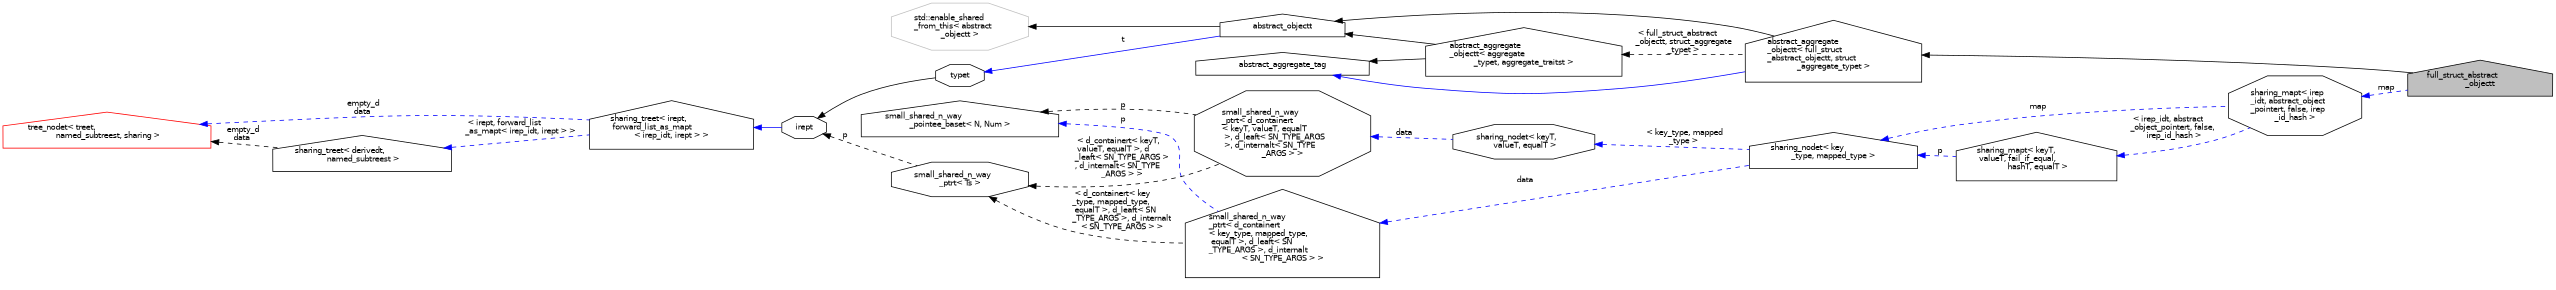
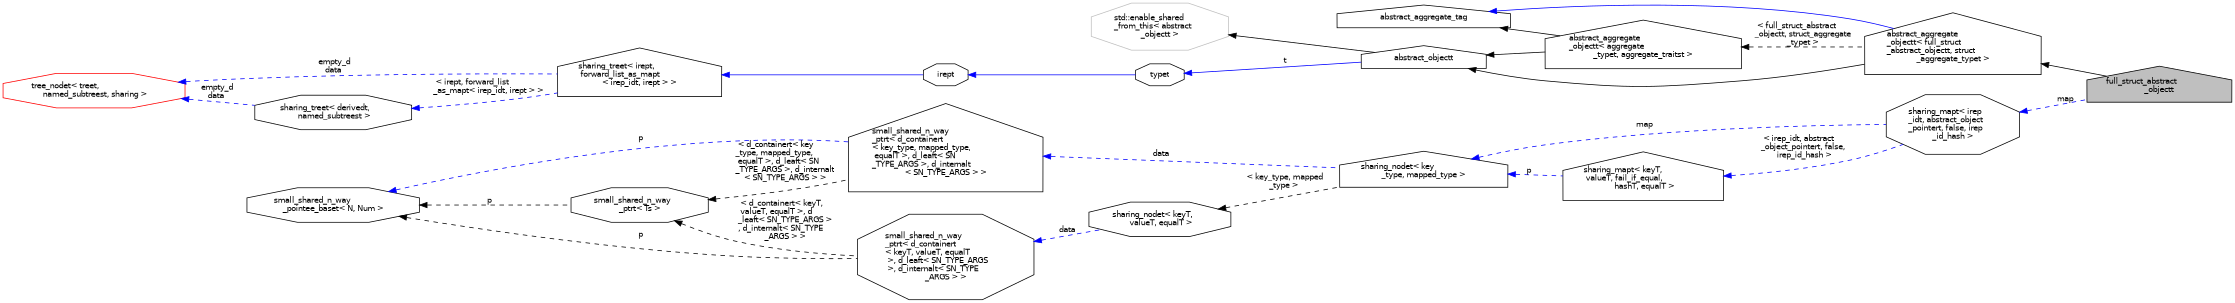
edge "typet" -> "irept": color black -> blue
node "small_shared_n_way _pointee_baset< N, Num >": shape house -> octagon
node "tree_nodet< treet, named_subtreest, sharing >": shape house -> octagon
edge "sharing_treet< derivedt, named_subtreest >" -> "tree_nodet< treet, named_subtreest, sharing >": color black -> blue
edge "sharing_nodet< key _type, mapped_type >" -> "sharing_nodet< keyT, valueT, equalT >": color blue -> black
edge "small_shared_n_way _ptrt< Ts >" -> "irept": now "small_shared_n_way _ptrt< Ts >" -> "small_shared_n_way _pointee_baset< N, Num >"
node "sharing_treet< derivedt, named_subtreest >": shape house -> octagon
